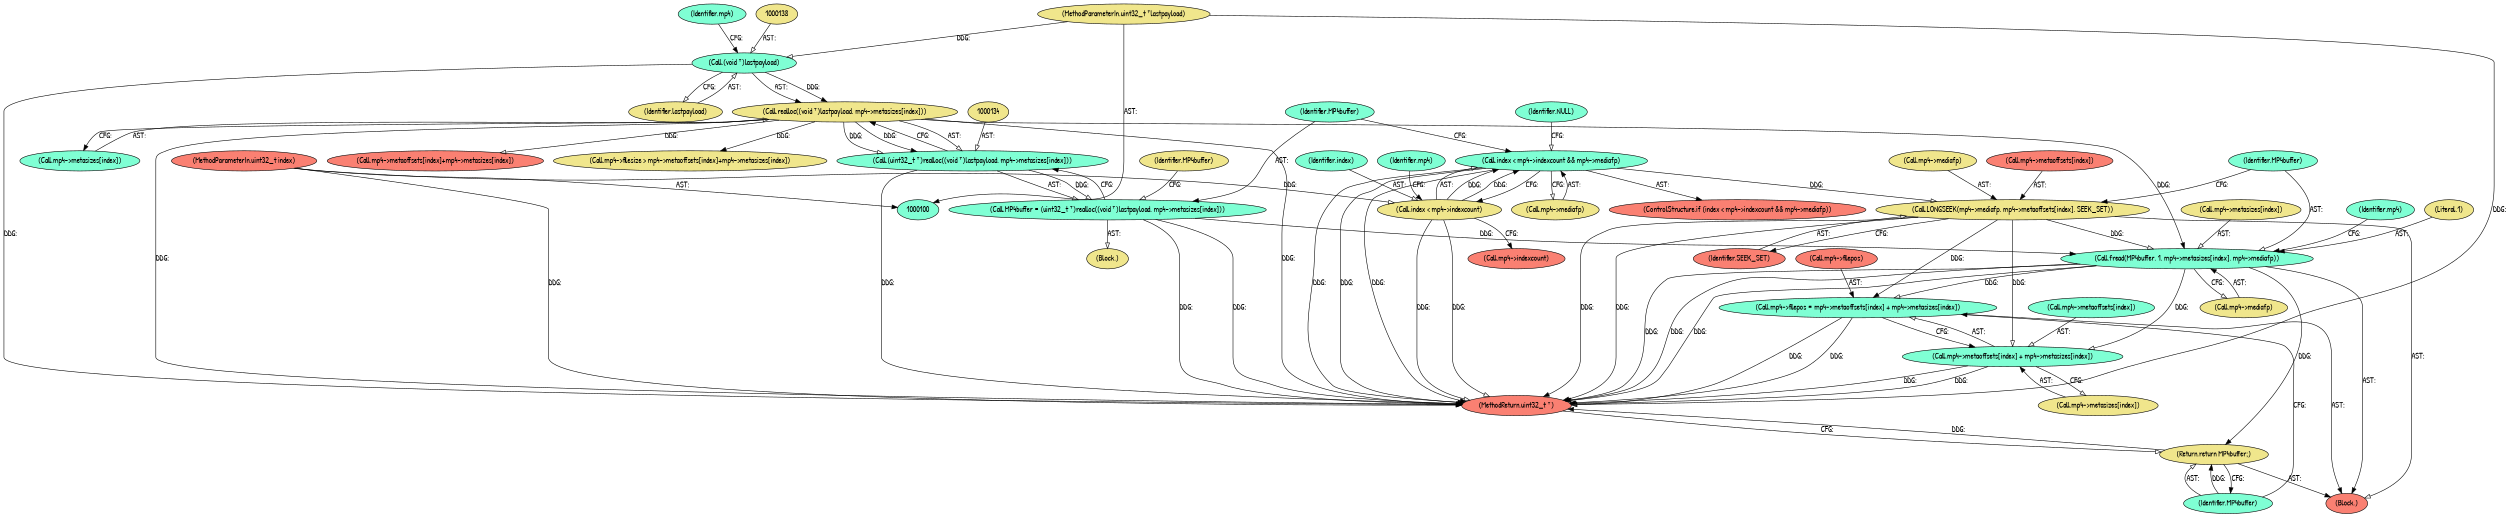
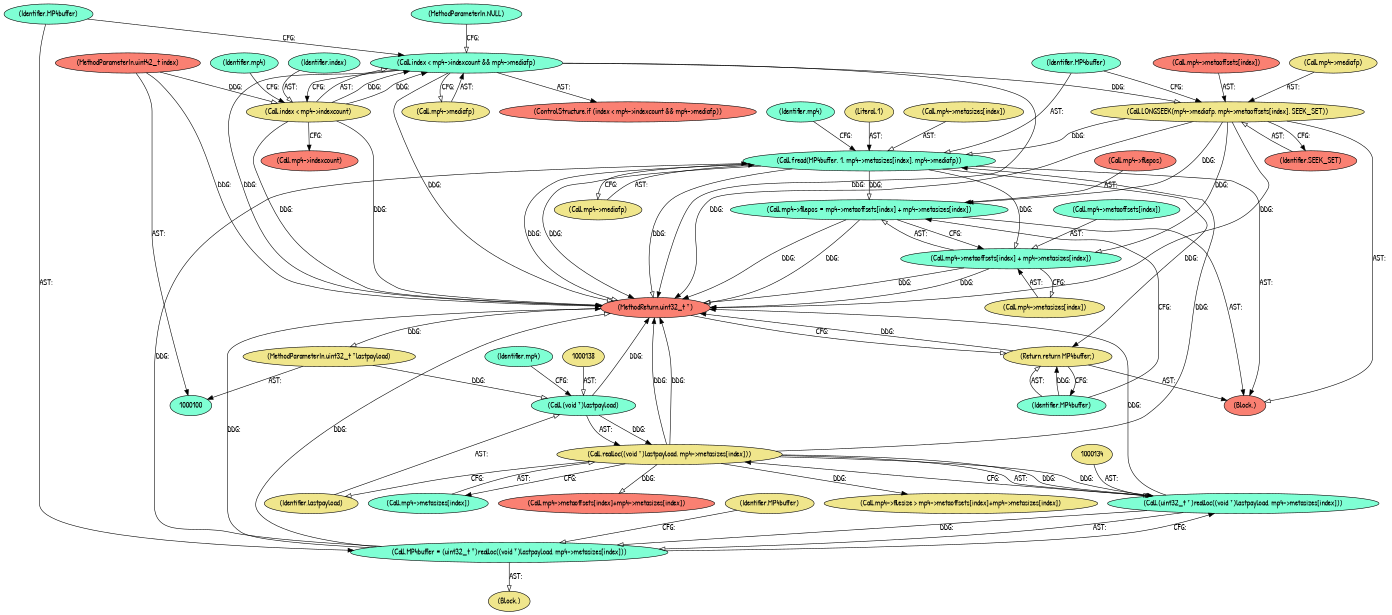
edge "(MethodParameterIn,uint32_t *lastpayload)" -> "(MethodReturn,uint32_t *)": reversed
edge "(Call,(void *)lastpayload)" -> "(Identifier,lastpayload)": now "(Call,realloc((void *)lastpayload, mp4->metasizes[index]))" -> "(Identifier,lastpayload)"
node "(Identifier,NULL)": label "(Identifier,NULL)" -> "(MethodParameterIn,NULL)"
node "(MethodParameterIn,uint32_t index)": label "(MethodParameterIn,uint32_t index)" -> "(MethodParameterIn,uint42_t index)"
